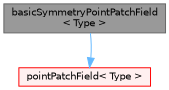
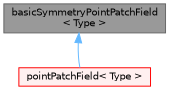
edge "basicSymmetryPointPatchField < Type >" -> "pointPatchField< Type >": reversed
